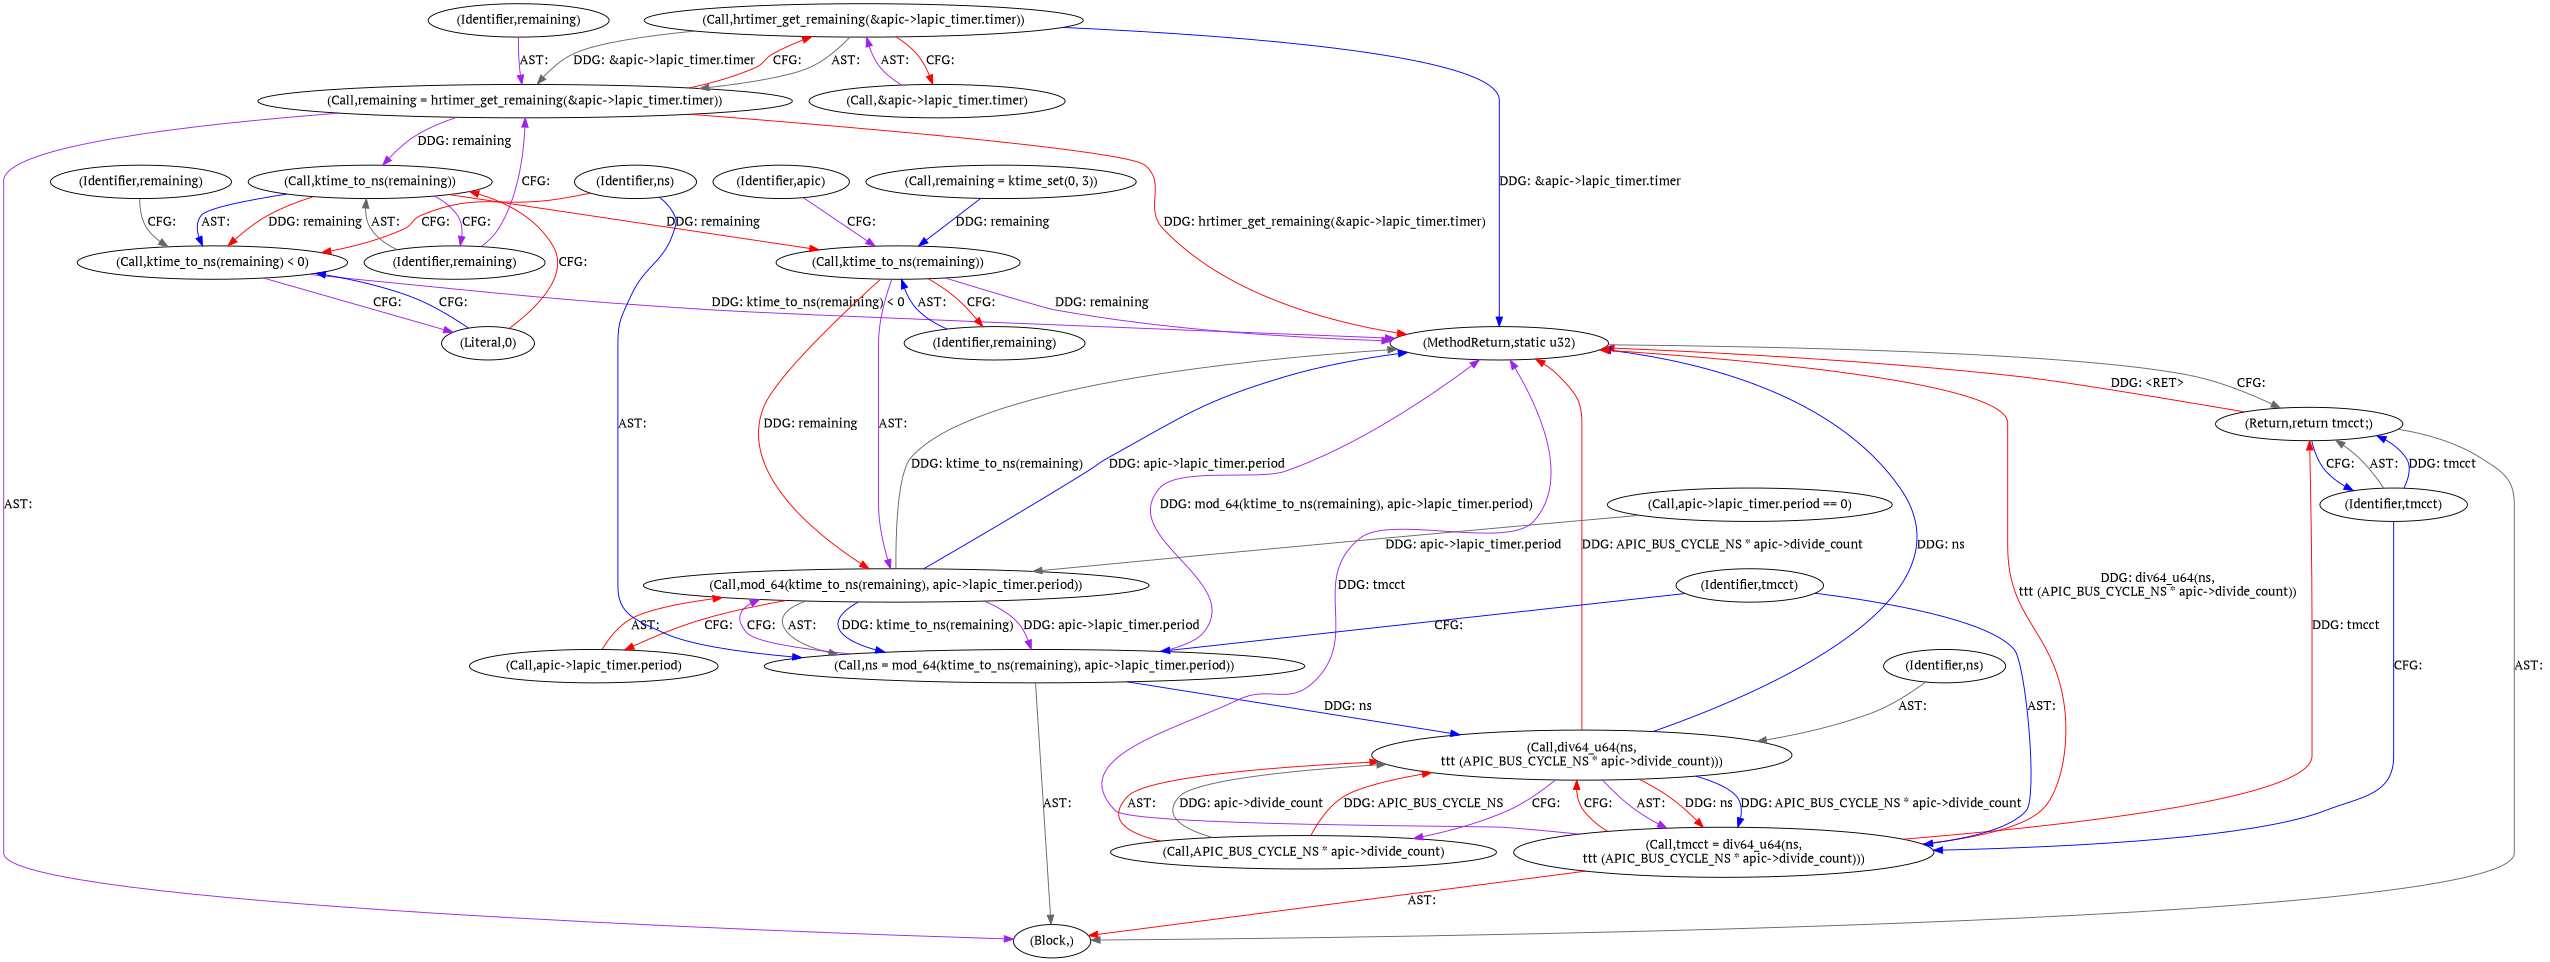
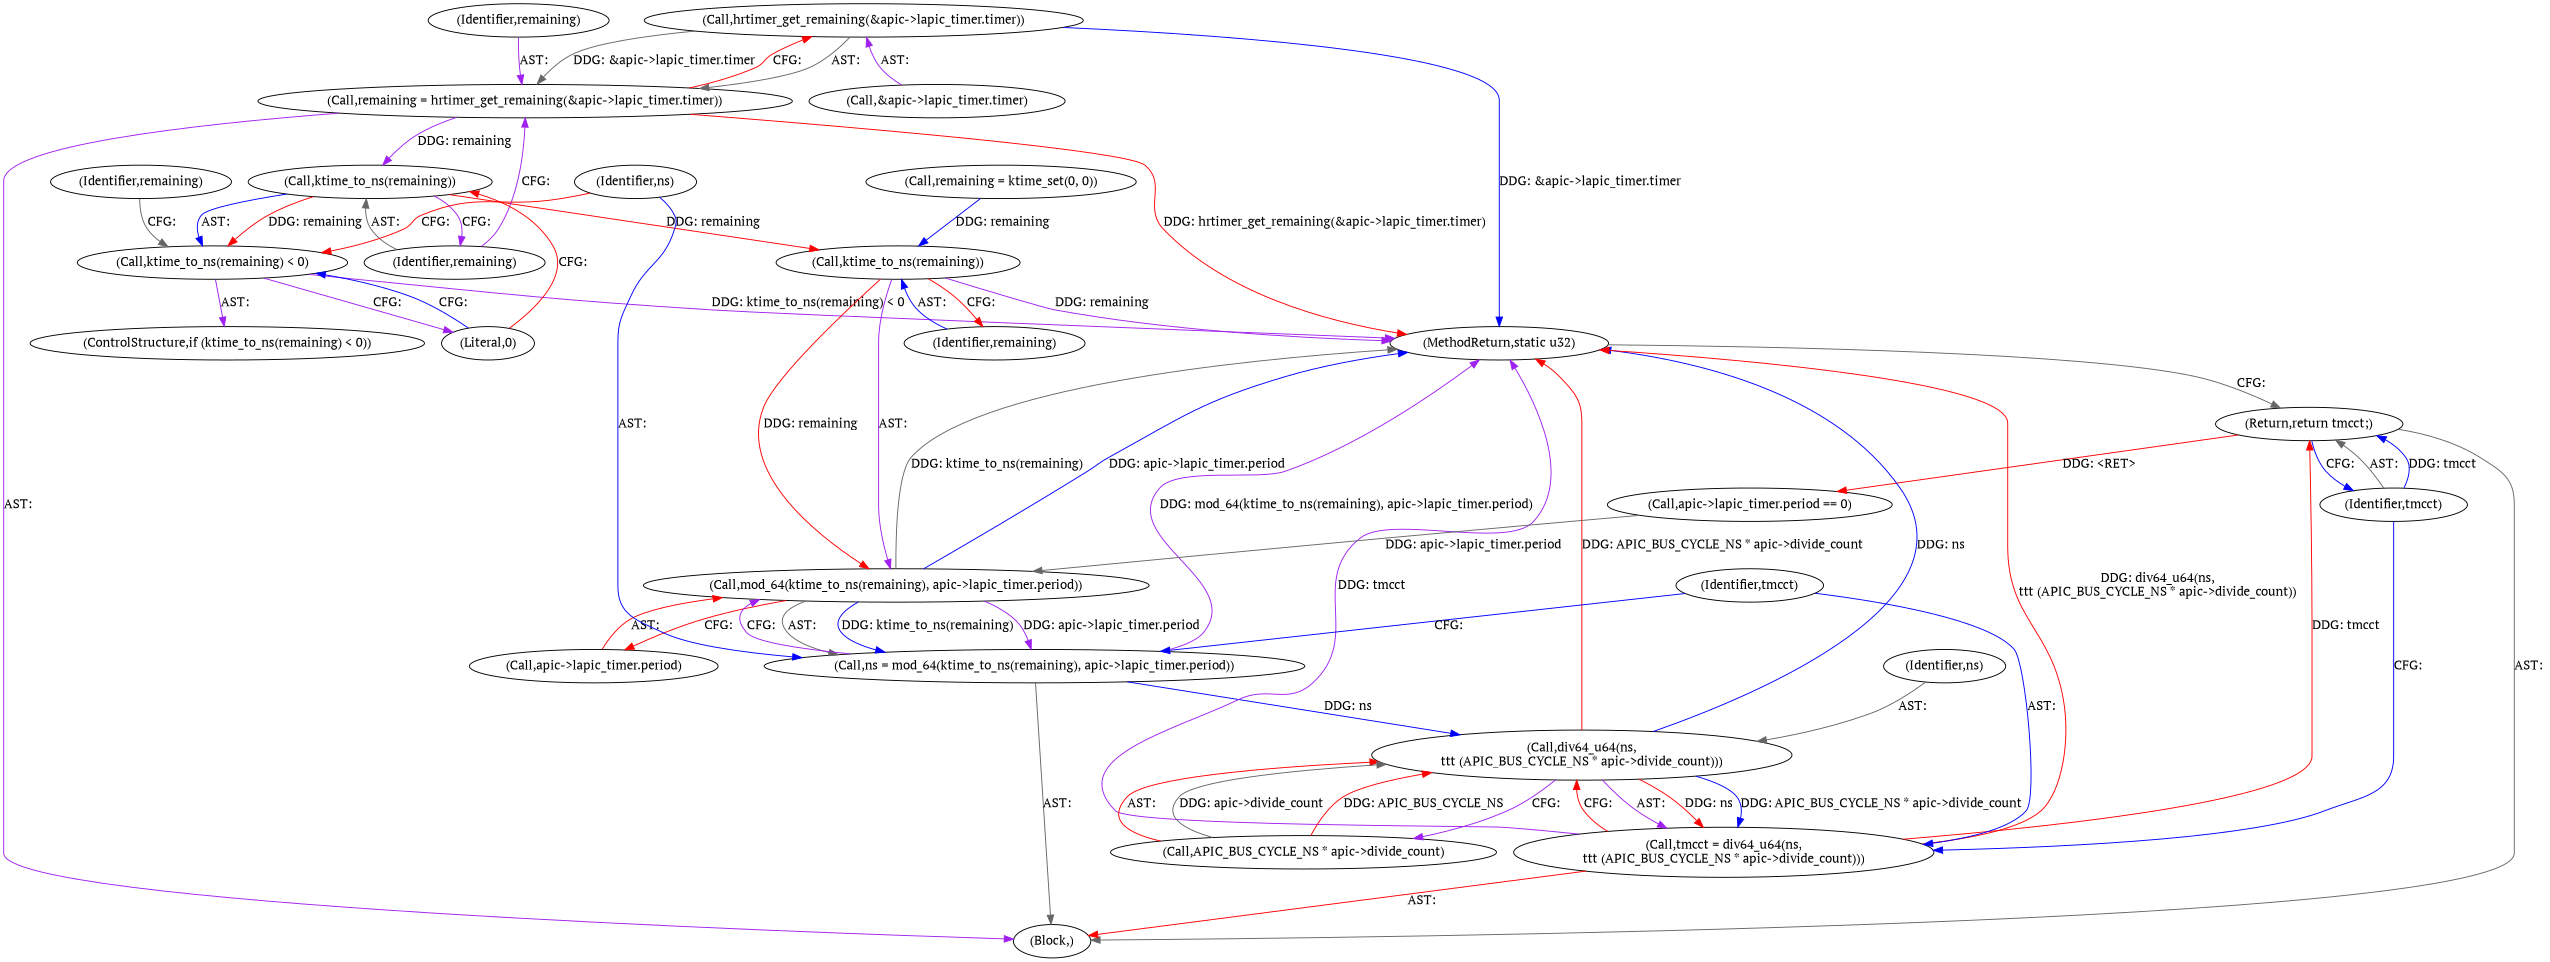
edge "(Call,hrtimer_get_remaining(&apic->lapic_timer.timer))" -> "(Call,&apic->lapic_timer.timer)": removed, label "CFG:"
node "(Identifier,apic)": removed
node "(Call,remaining = ktime_set(0, 3))": label "(Call,remaining = ktime_set(0, 3))" -> "(Call,remaining = ktime_set(0, 0))"
node "(ControlStructure,if (ktime_to_ns(remaining) < 0))": added
edge "(Return,return tmcct;)" -> "(MethodReturn,static u32)": now "(Return,return tmcct;)" -> "(Call,apic->lapic_timer.period == 0)"
